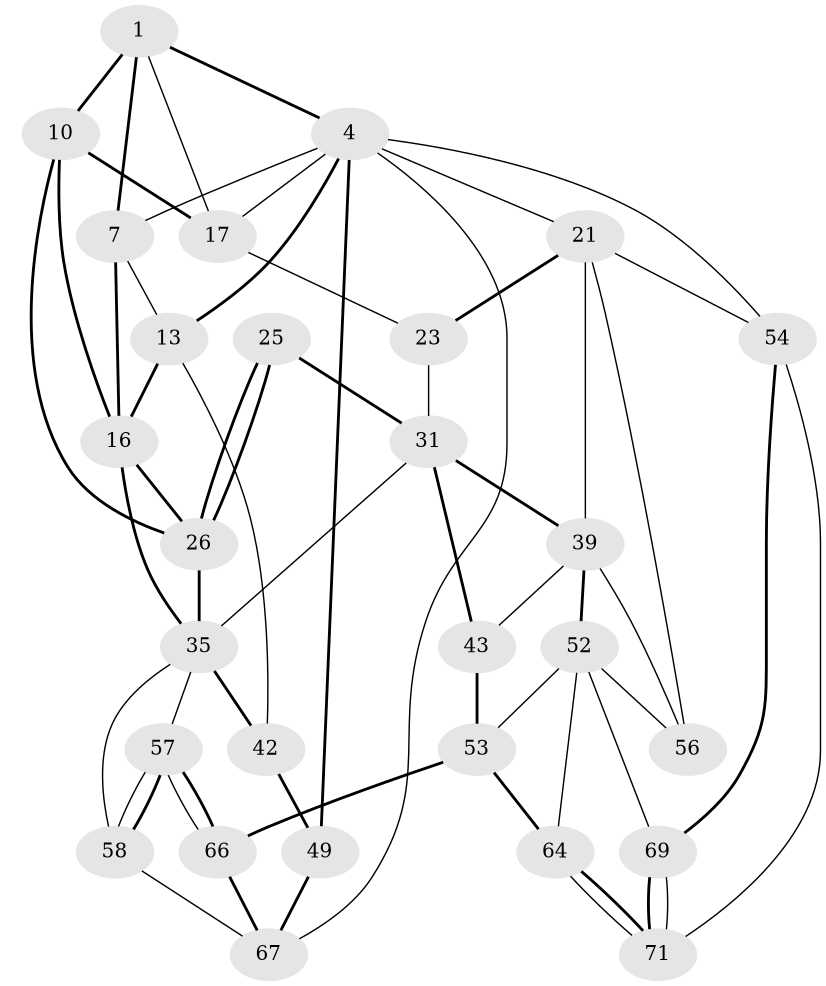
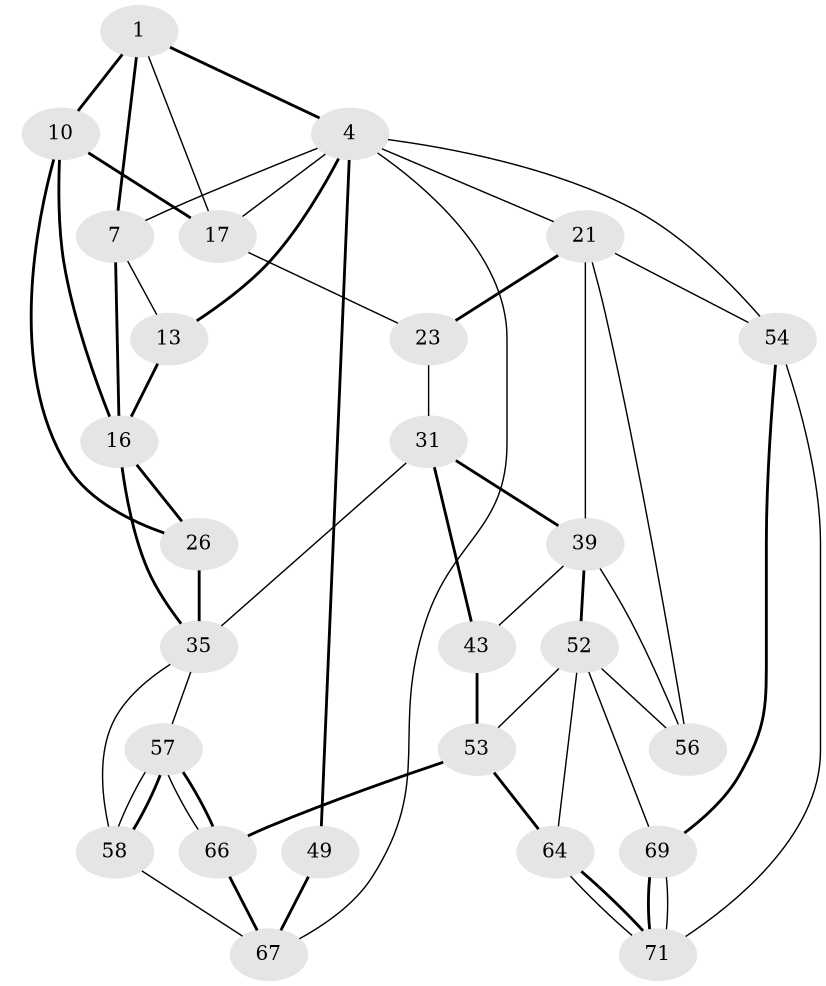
node "25": removed
node "42": removed
